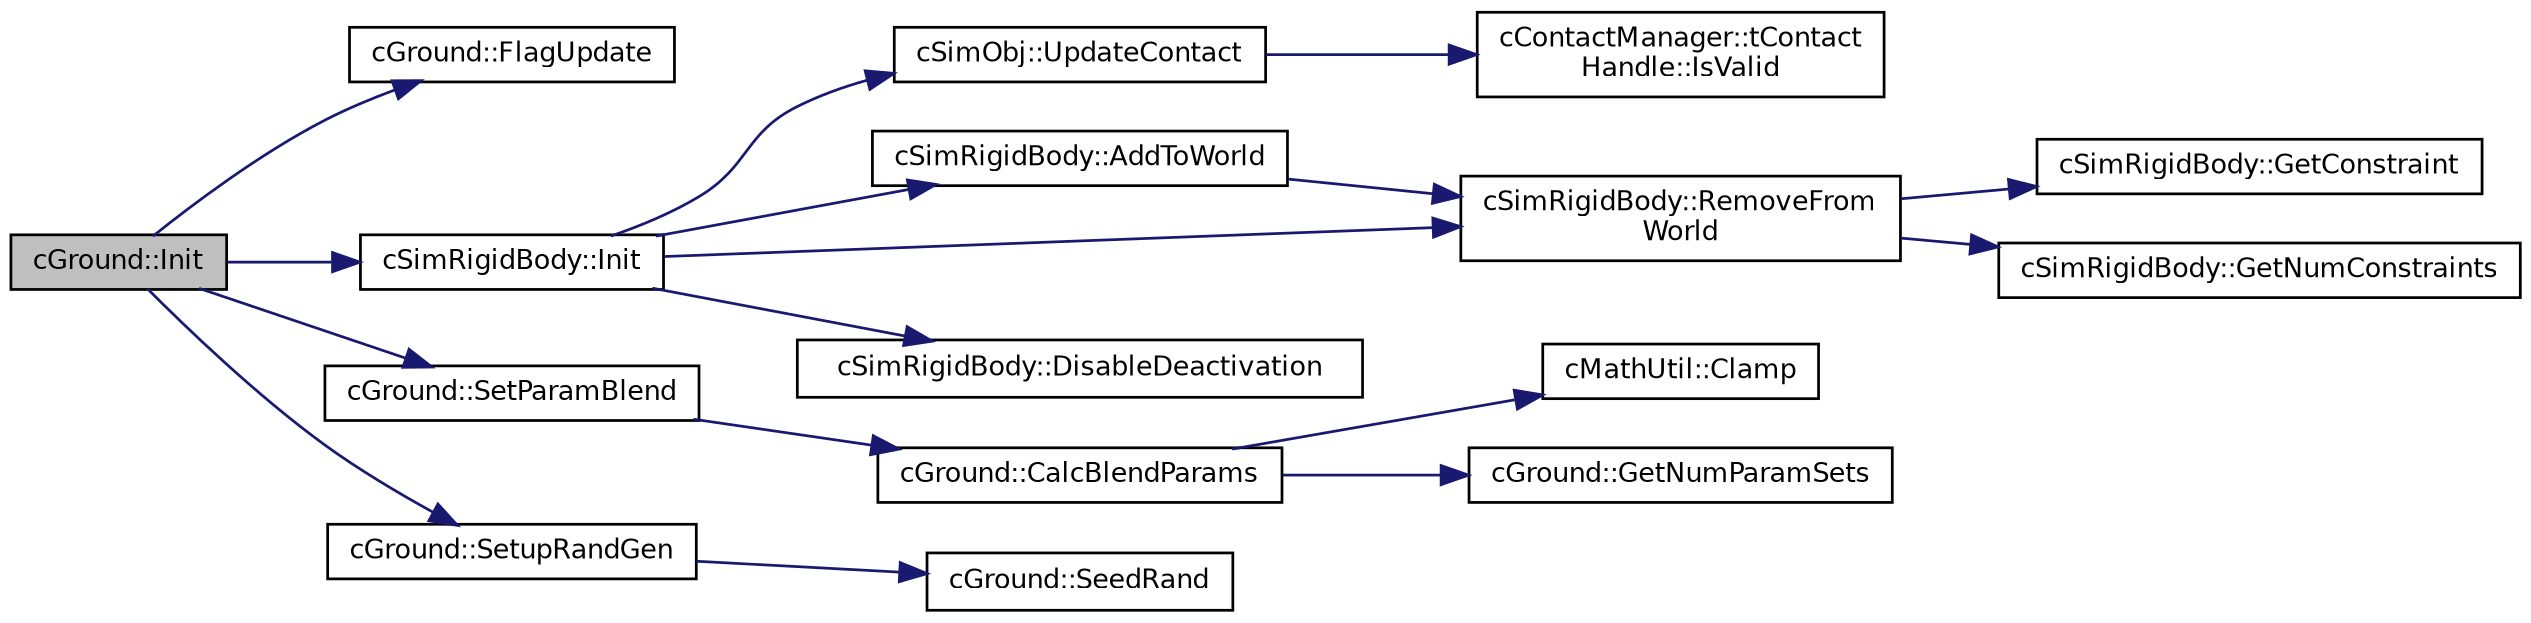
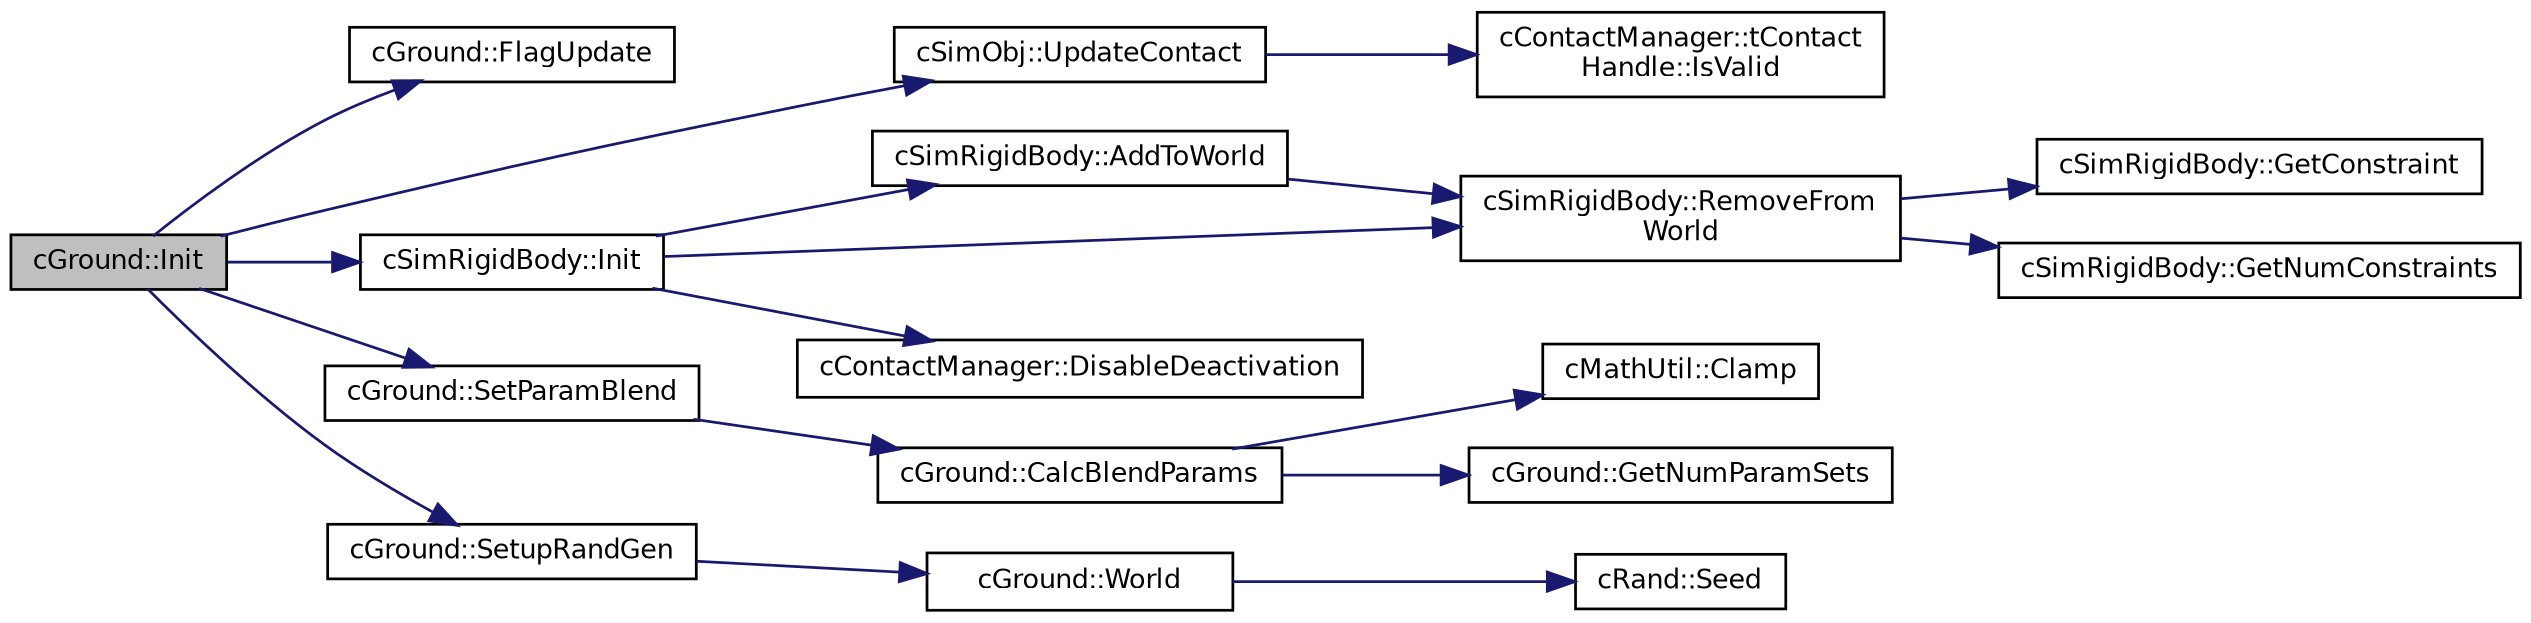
edge "cSimRigidBody::Init" -> "cSimObj::UpdateContact": now "cGround::Init" -> "cSimObj::UpdateContact"
node "cSimRigidBody::DisableDeactivation": label "cSimRigidBody::DisableDeactivation" -> "cContactManager::DisableDeactivation"
node "cGround::SeedRand": label "cGround::SeedRand" -> "cGround::World"
node "cRand::Seed": added
